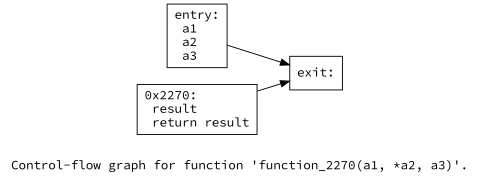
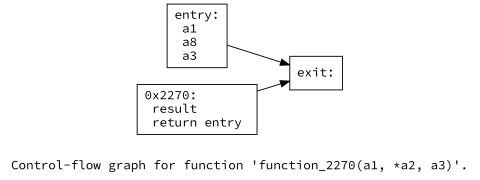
node "entry:": text "a2" -> "a8"
node "0x2270:": text "return result" -> "return entry"
